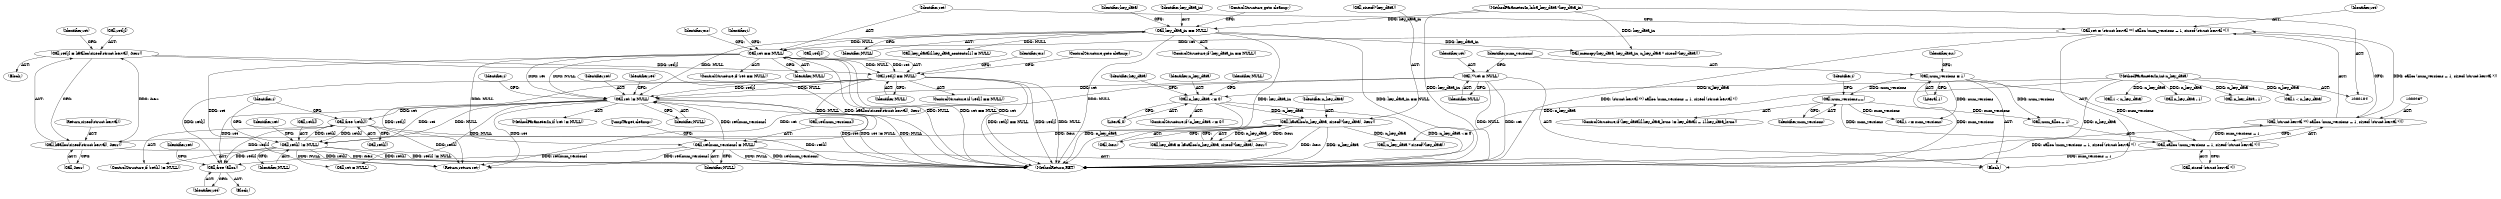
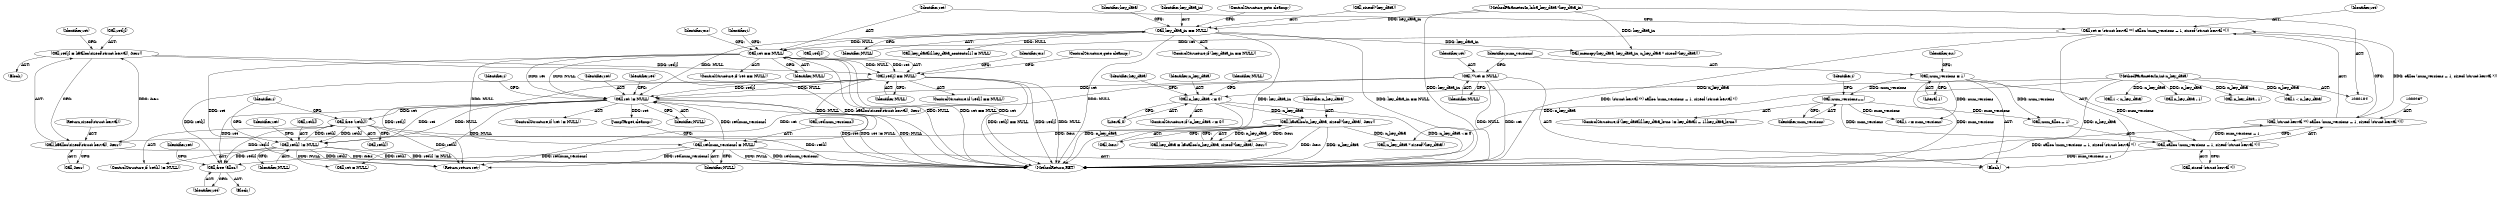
edge "(Call,sizeof(*key_data))" -> "(Call,k5calloc(n_key_data, sizeof(*key_data), &err))": now "(Call,sizeof(*key_data))" -> "(Call,key_data_in == NULL)"
edge "(Call,ret != NULL)" -> "(Return,return ret;)": now "(Call,ret != NULL)" -> "(JumpTarget,cleanup:)"
node "(MethodParameterIn,if (ret != NULL))": label "(MethodParameterIn,if (ret != NULL))" -> "(ControlStructure,if (ret != NULL))"
